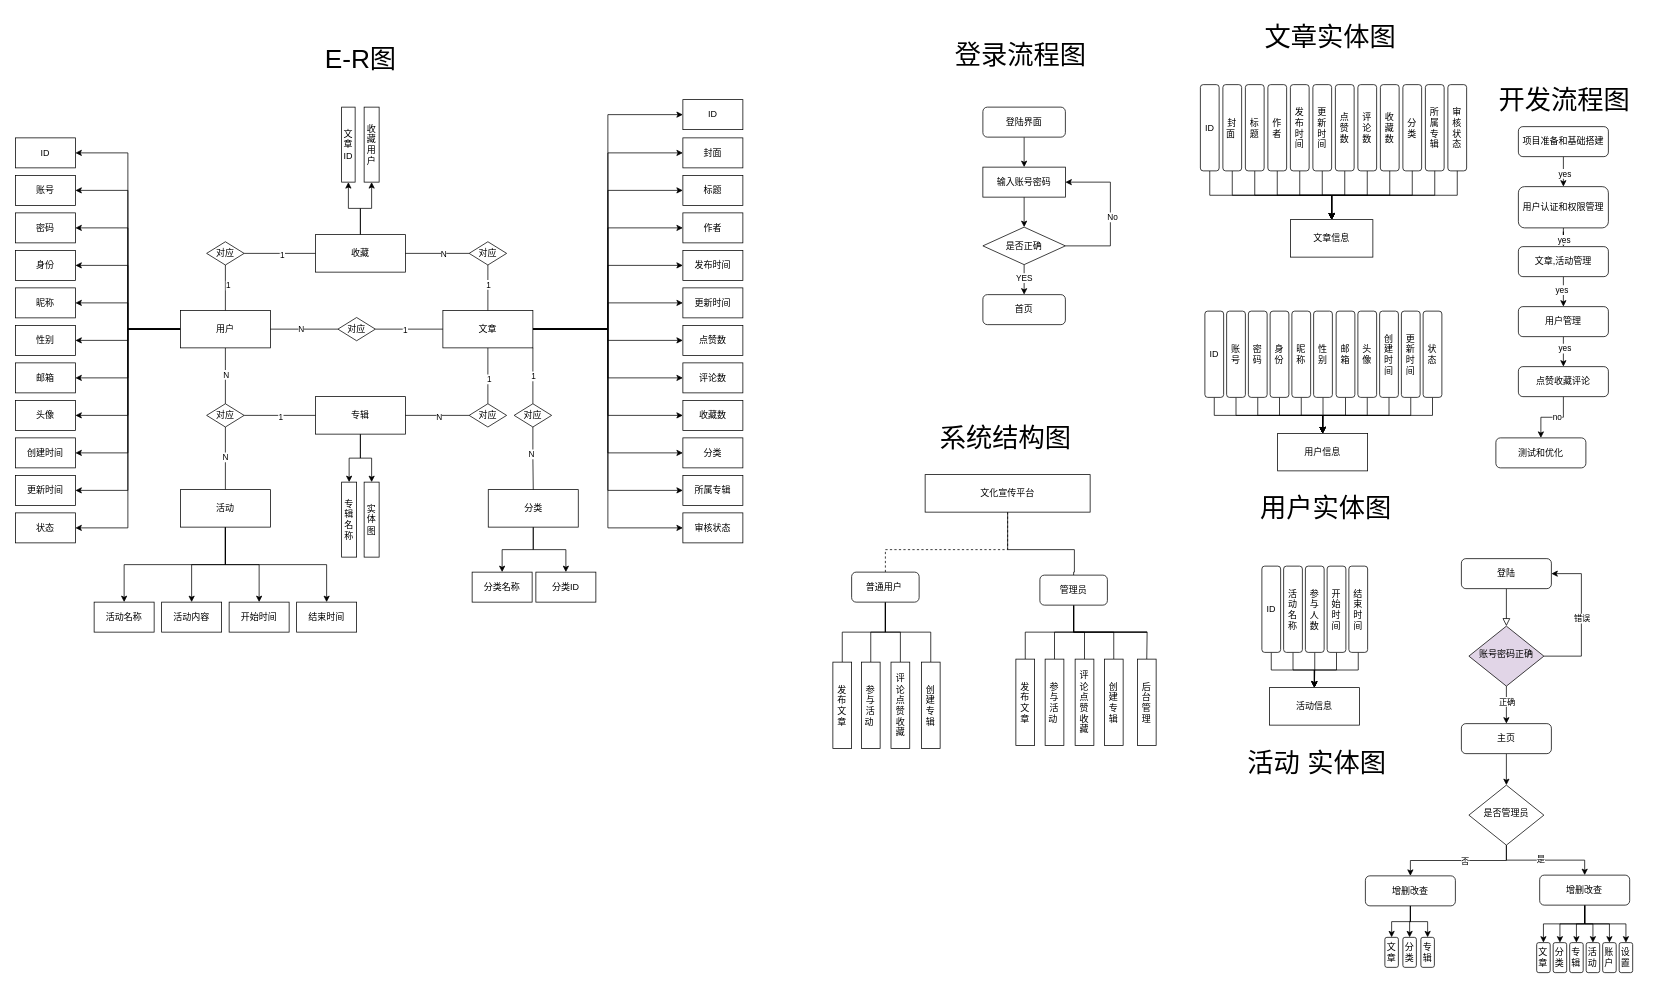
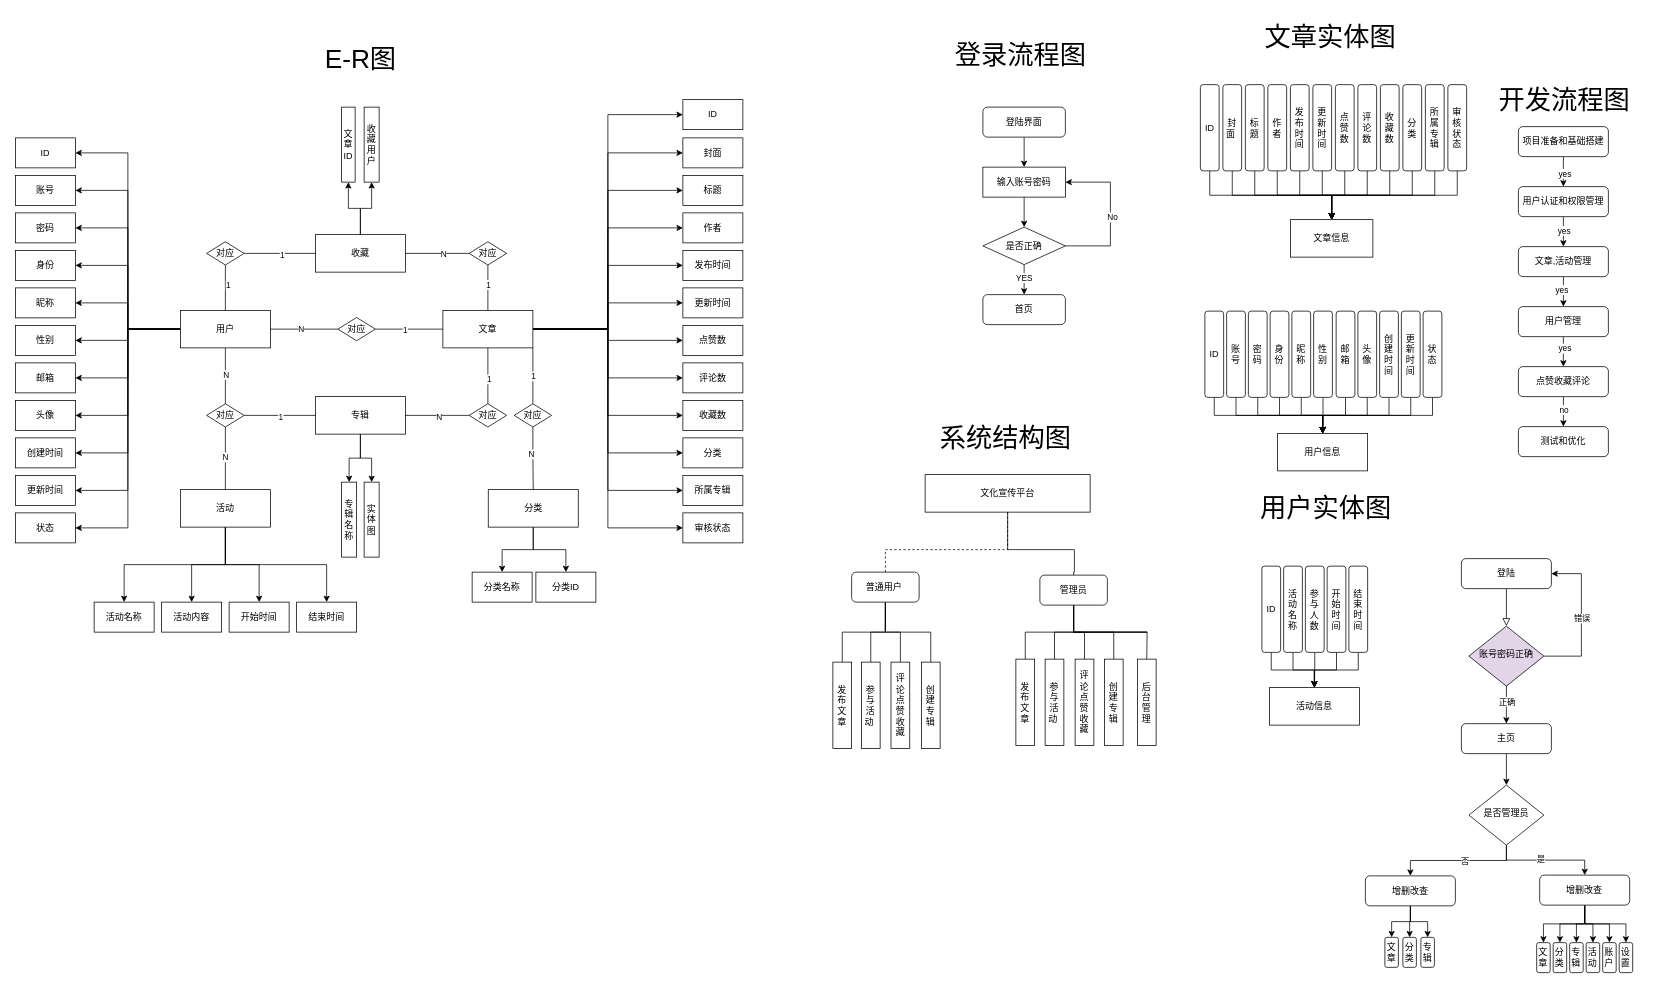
node "用户认证和权限管理": size 90x41 -> 90x30
node "测试和优化": moved (1541, 453) -> (1563, 441)
node "活动 实体图": removed
